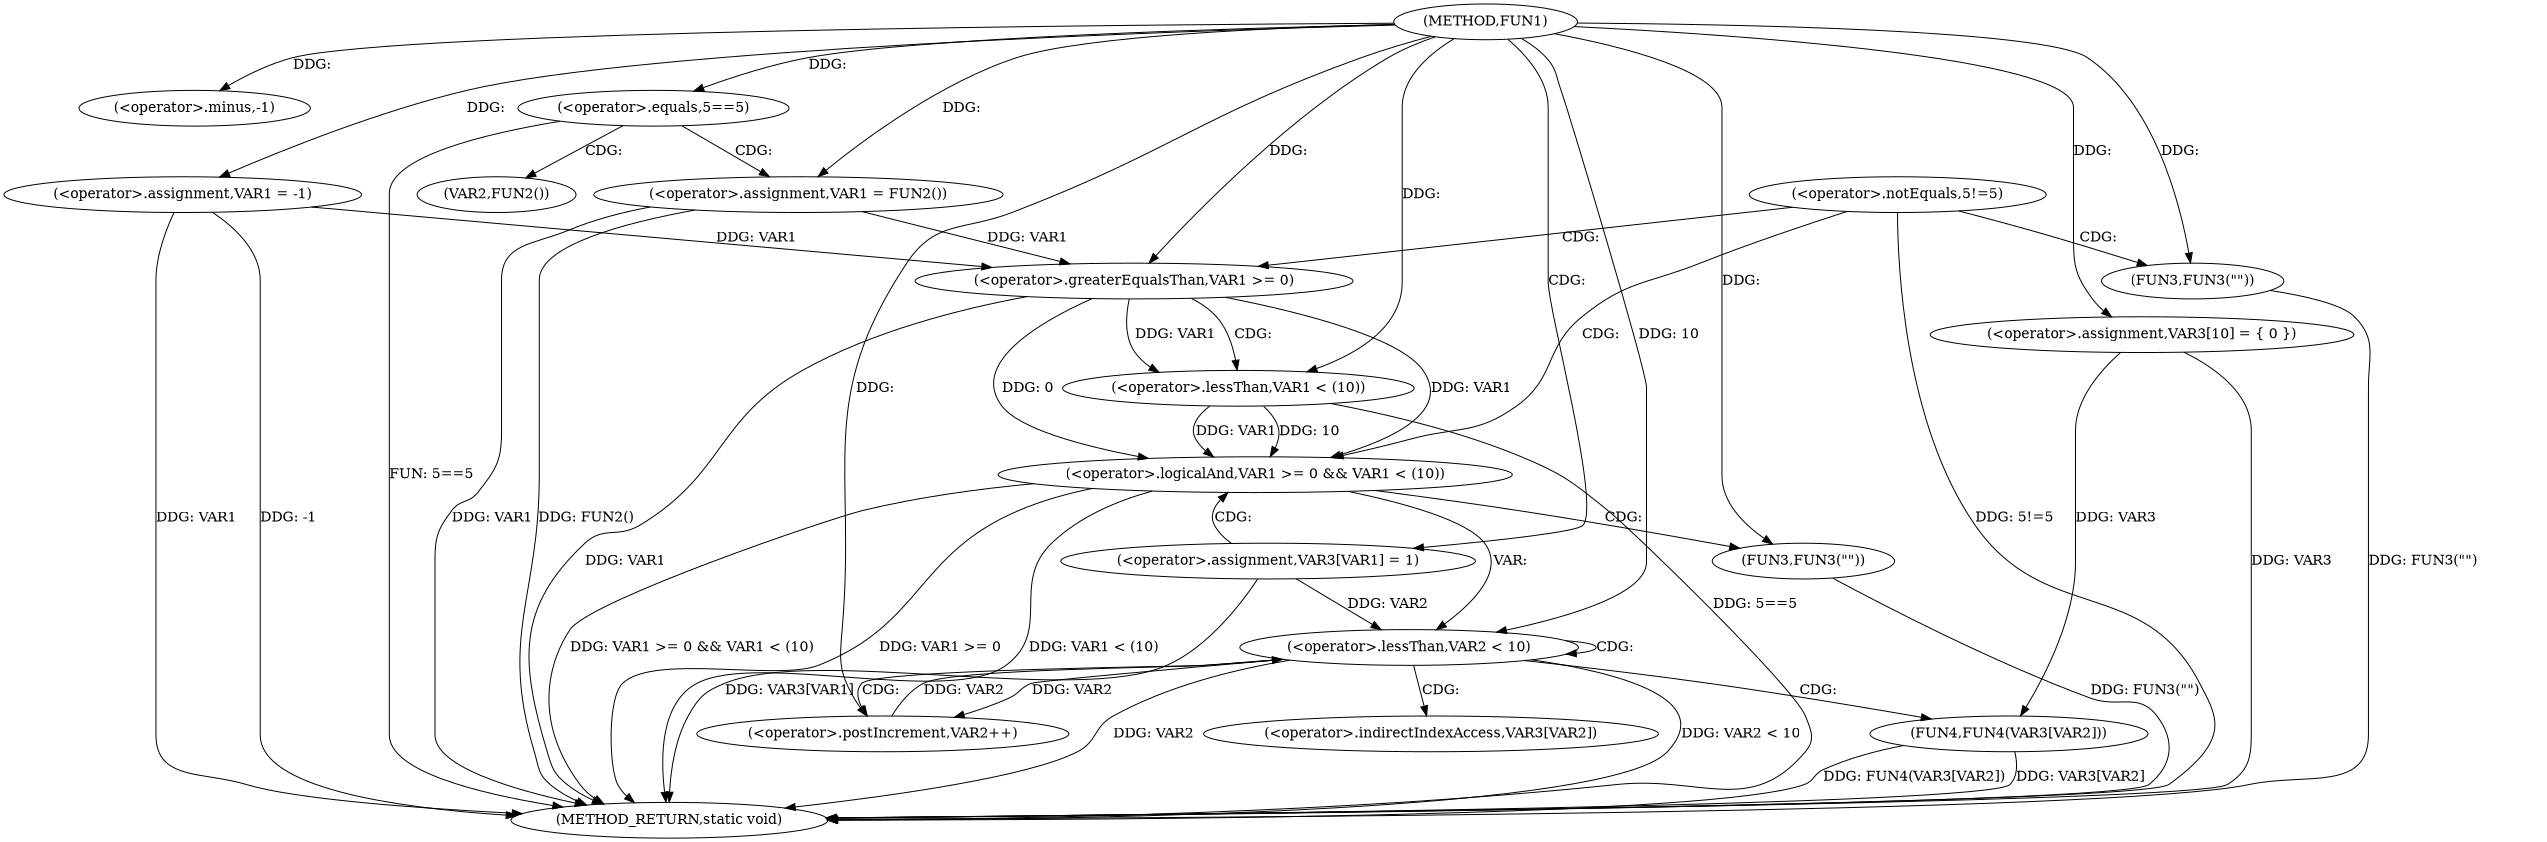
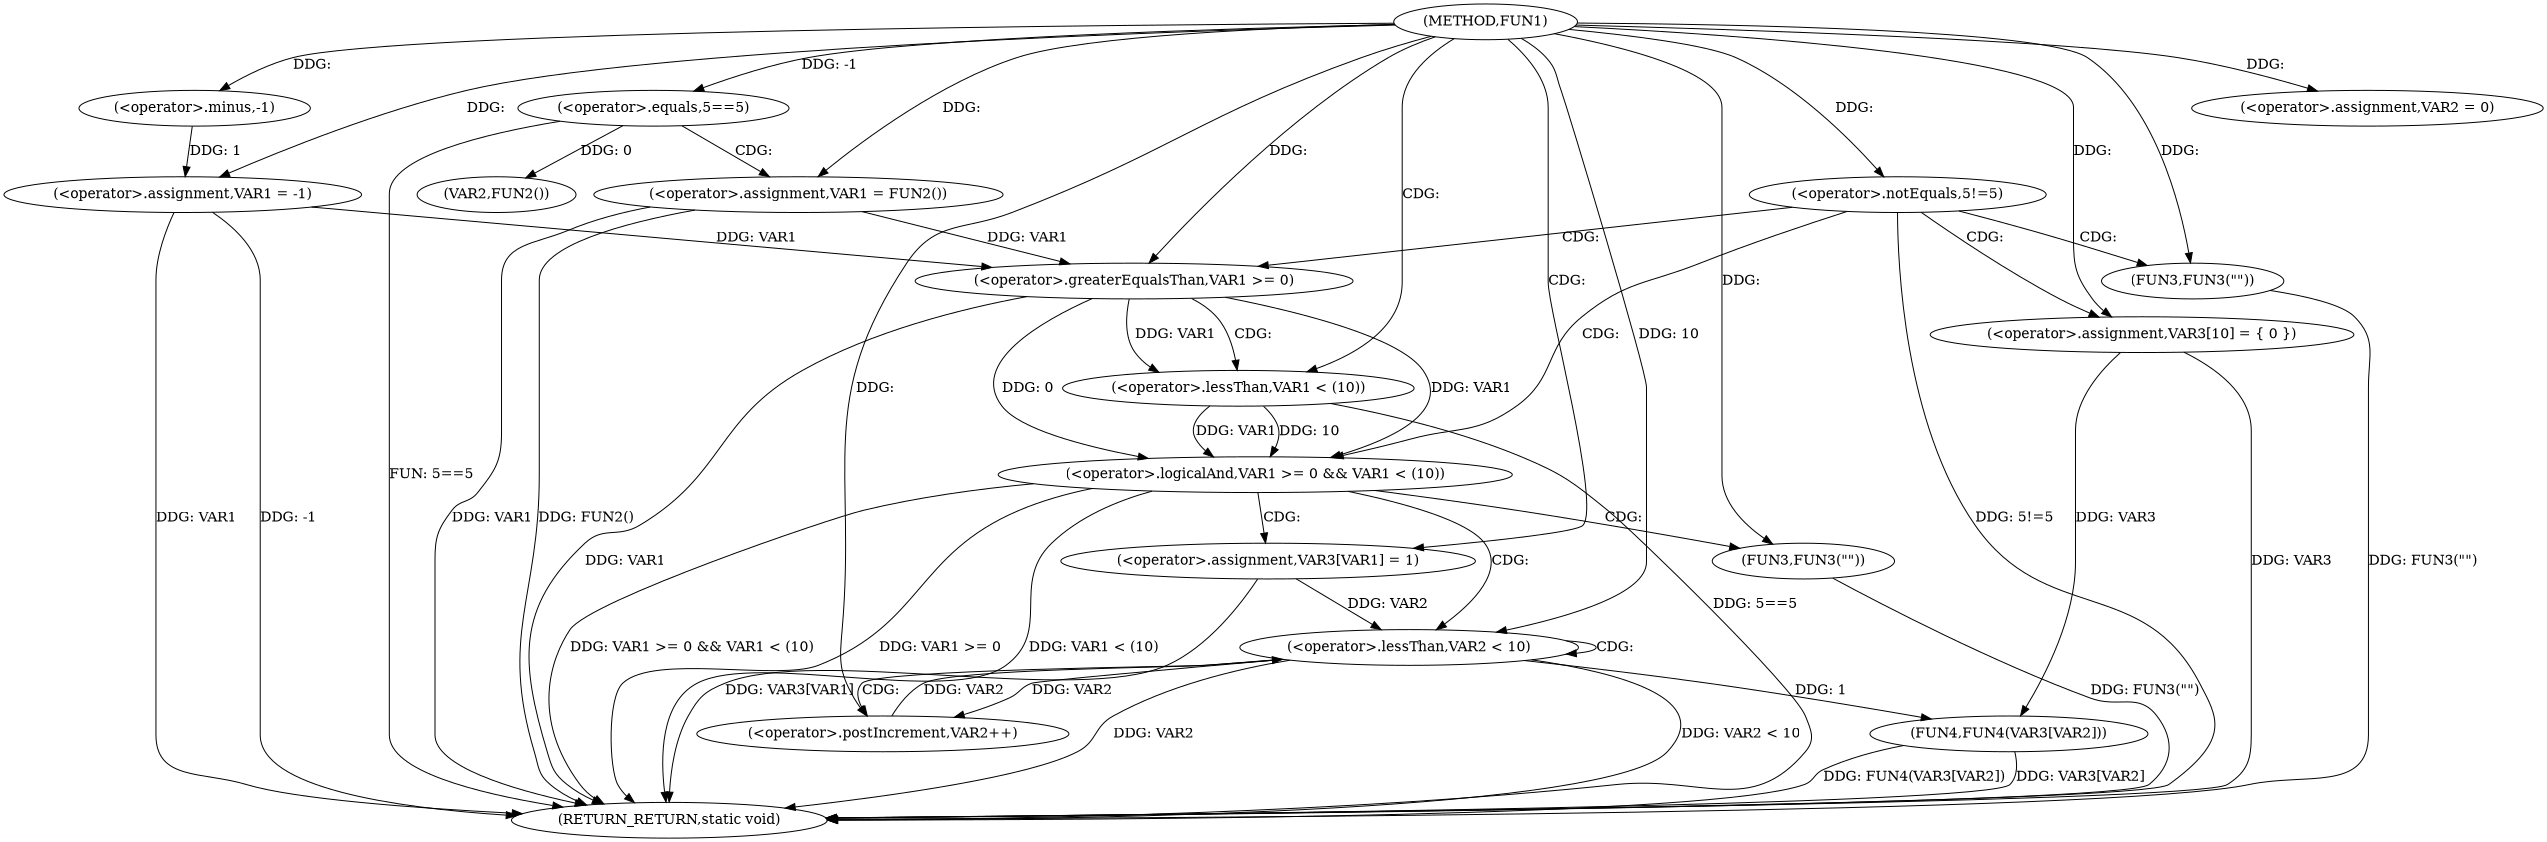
edge "(METHOD,FUN1)" -> "(<operator>.notEquals,5!=5)": added, label "DDG:"
edge "(METHOD,FUN1)" -> "(<operator>.equals,5==5)": label "DDG: " -> "DDG: -1"
node "(<operator>.assignment,VAR2 = 0)": added
edge "(<operator>.minus,-1)" -> "(<operator>.assignment,VAR1 = -1)": added, label "DDG: 1"
edge "(<operator>.equals,5==5)" -> "(VAR2,FUN2())": label "CDG: " -> "DDG: 0"
edge "(METHOD,FUN1)" -> "(<operator>.lessThan,VAR1 < (10))": label "DDG: " -> "CDG: "
edge "(<operator>.notEquals,5!=5)" -> "(<operator>.assignment,VAR3[10] = { 0 })": added, label "CDG:"
edge "(<operator>.assignment,VAR3[VAR1] = 1)" -> "(<operator>.logicalAnd,VAR1 >= 0 && VAR1 < (10))": reversed
edge "(<operator>.logicalAnd,VAR1 >= 0 && VAR1 < (10))" -> "(<operator>.lessThan,VAR2 < 10)": label "VAR: " -> "CDG: "
edge "(<operator>.lessThan,VAR2 < 10)" -> "(FUN4,FUN4(VAR3[VAR2]))": label "CDG: " -> "DDG: 1"
node "(<operator>.indirectIndexAccess,VAR3[VAR2])": removed
node "(METHOD_RETURN,static void)": label "(METHOD_RETURN,static void)" -> "(RETURN_RETURN,static void)"
